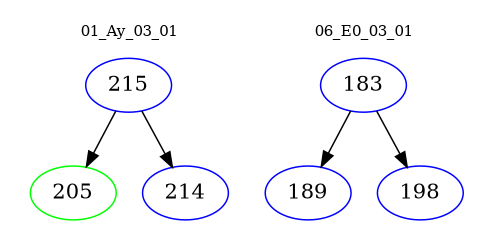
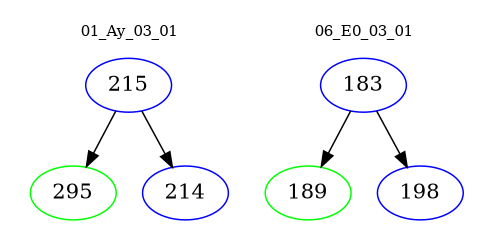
node "205": label "205" -> "295"
node "189": color blue -> green
